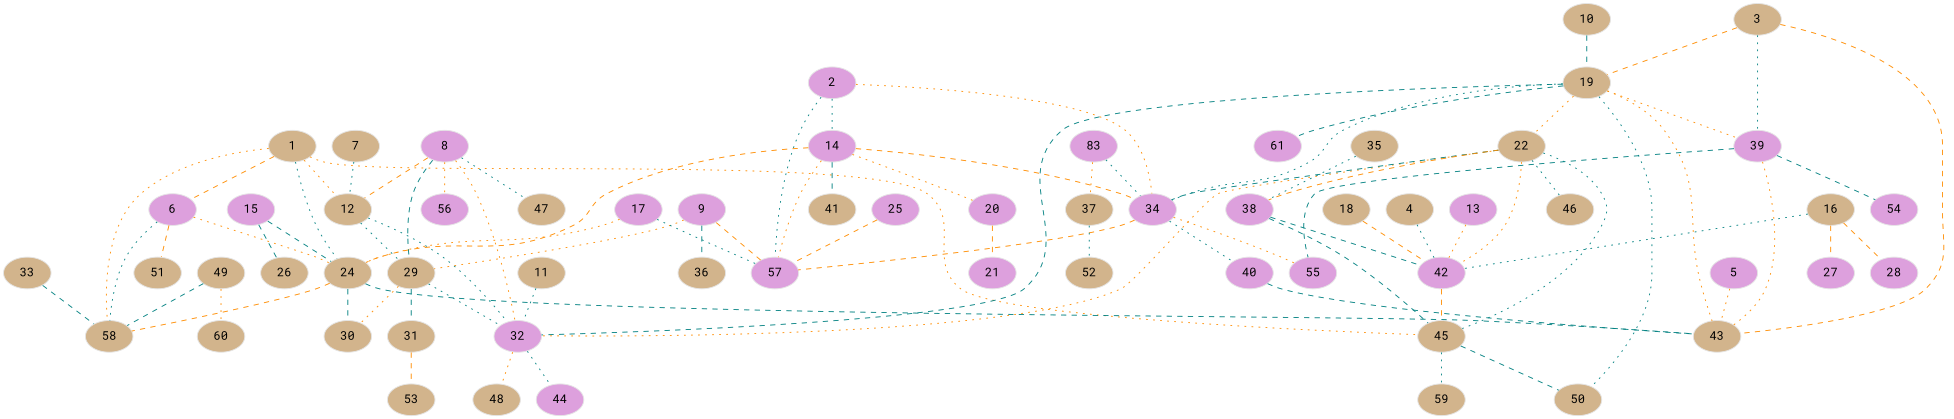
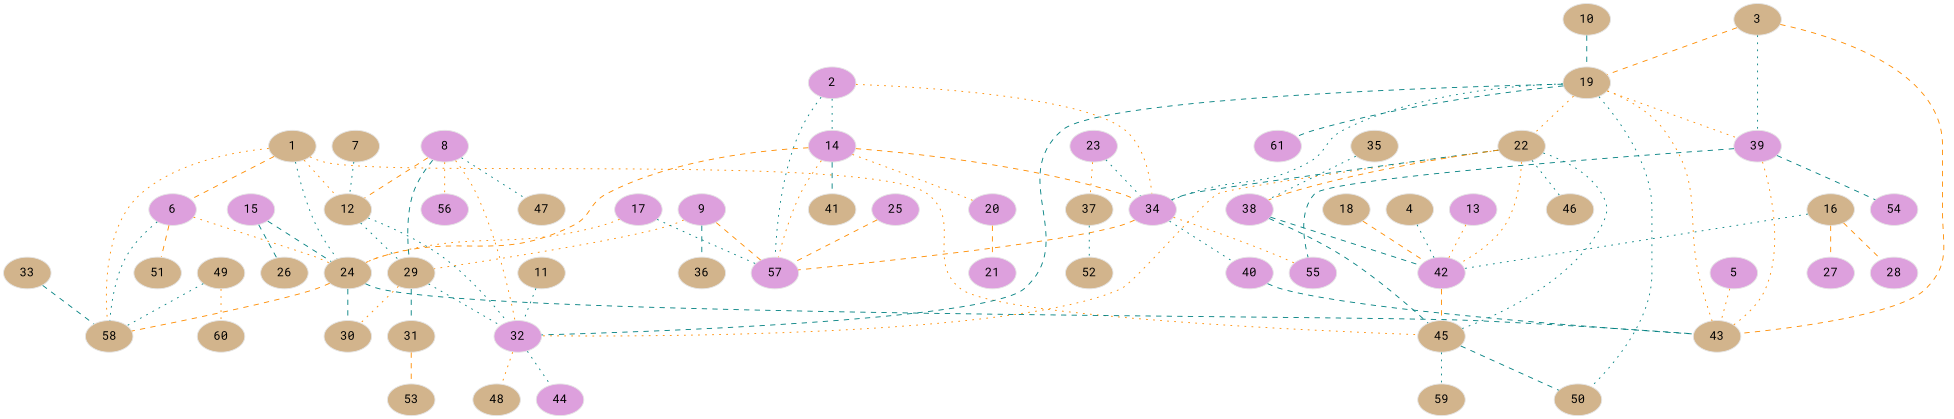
node "83": label "83" -> "23"
edge "49" -- "58": style dashed -> dotted
